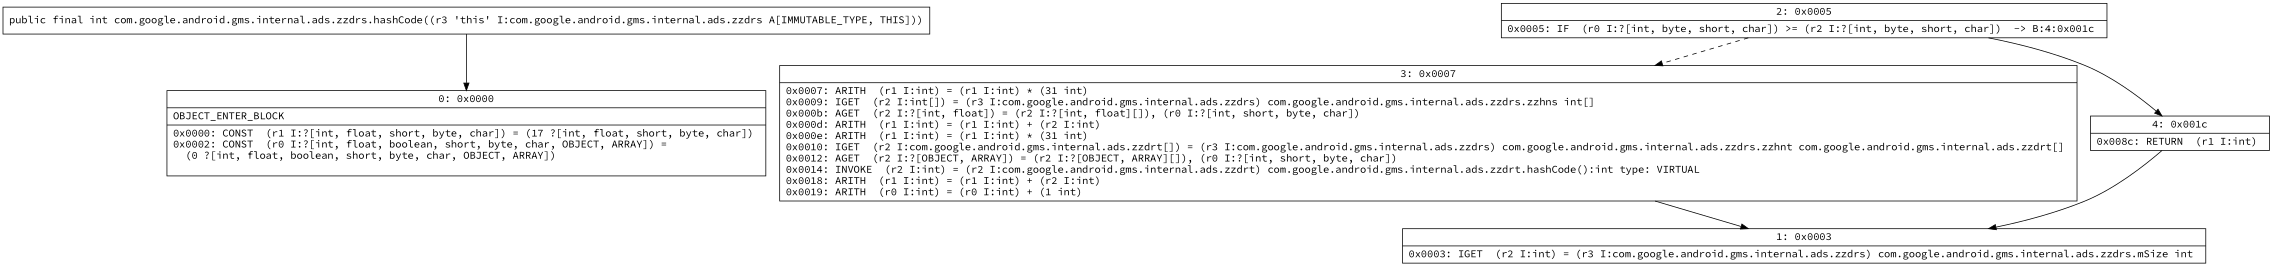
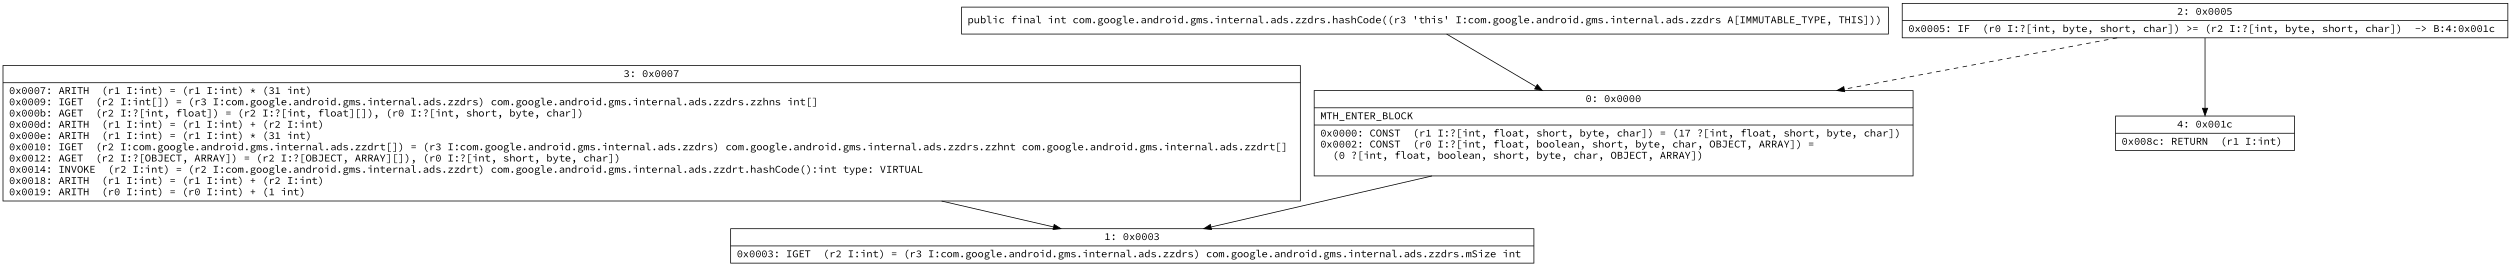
edge "2: 0x0005" -> "3: 0x0007": now "2: 0x0005" -> "0: 0x0000"
node "0: 0x0000": text "OBJECT_ENTER_BLOCK" -> "MTH_ENTER_BLOCK"
edge "4: 0x001c" -> "1: 0x0003": now "0: 0x0000" -> "1: 0x0003"
